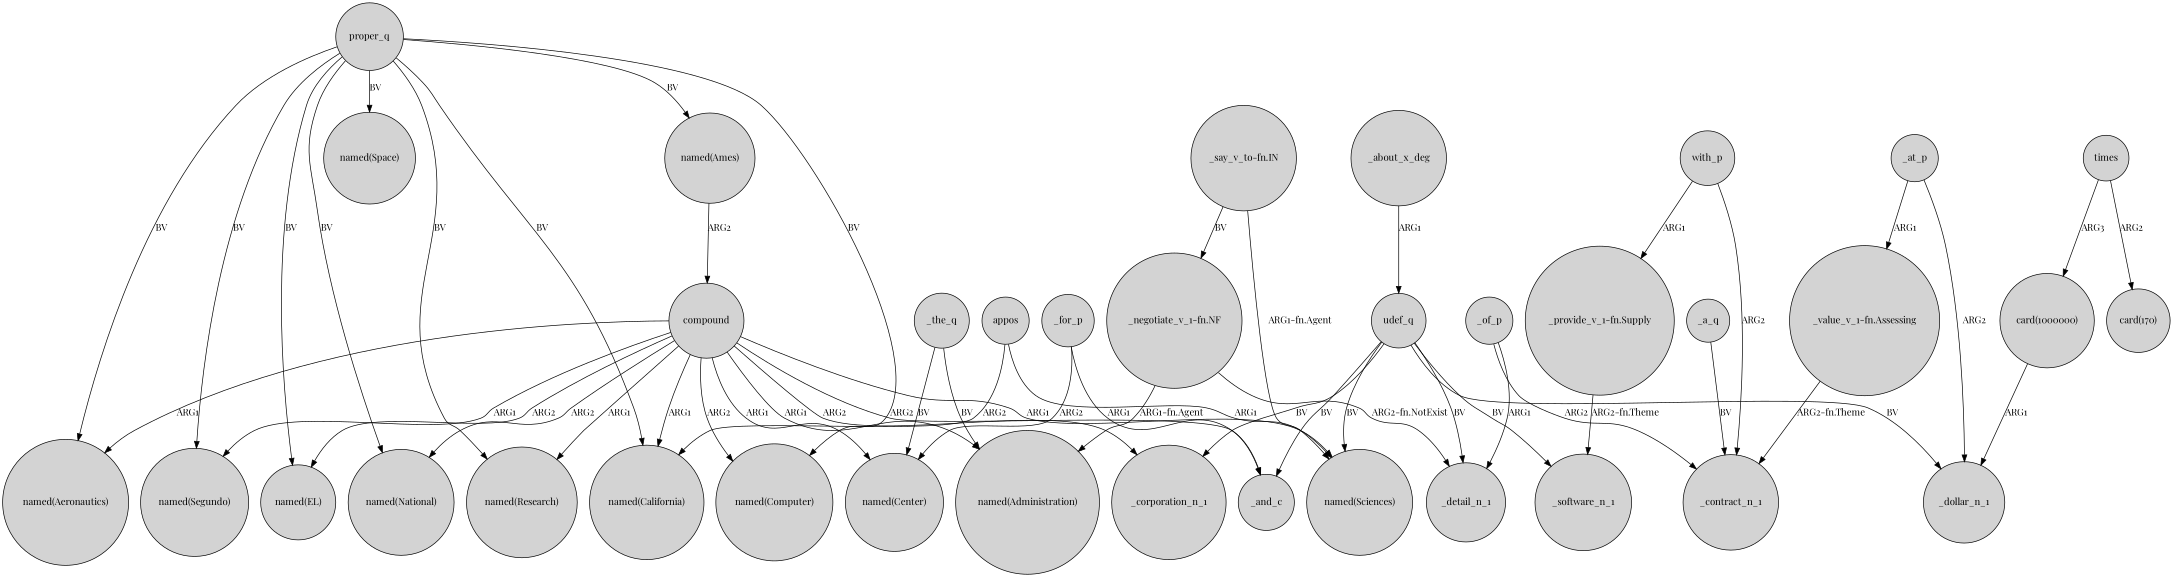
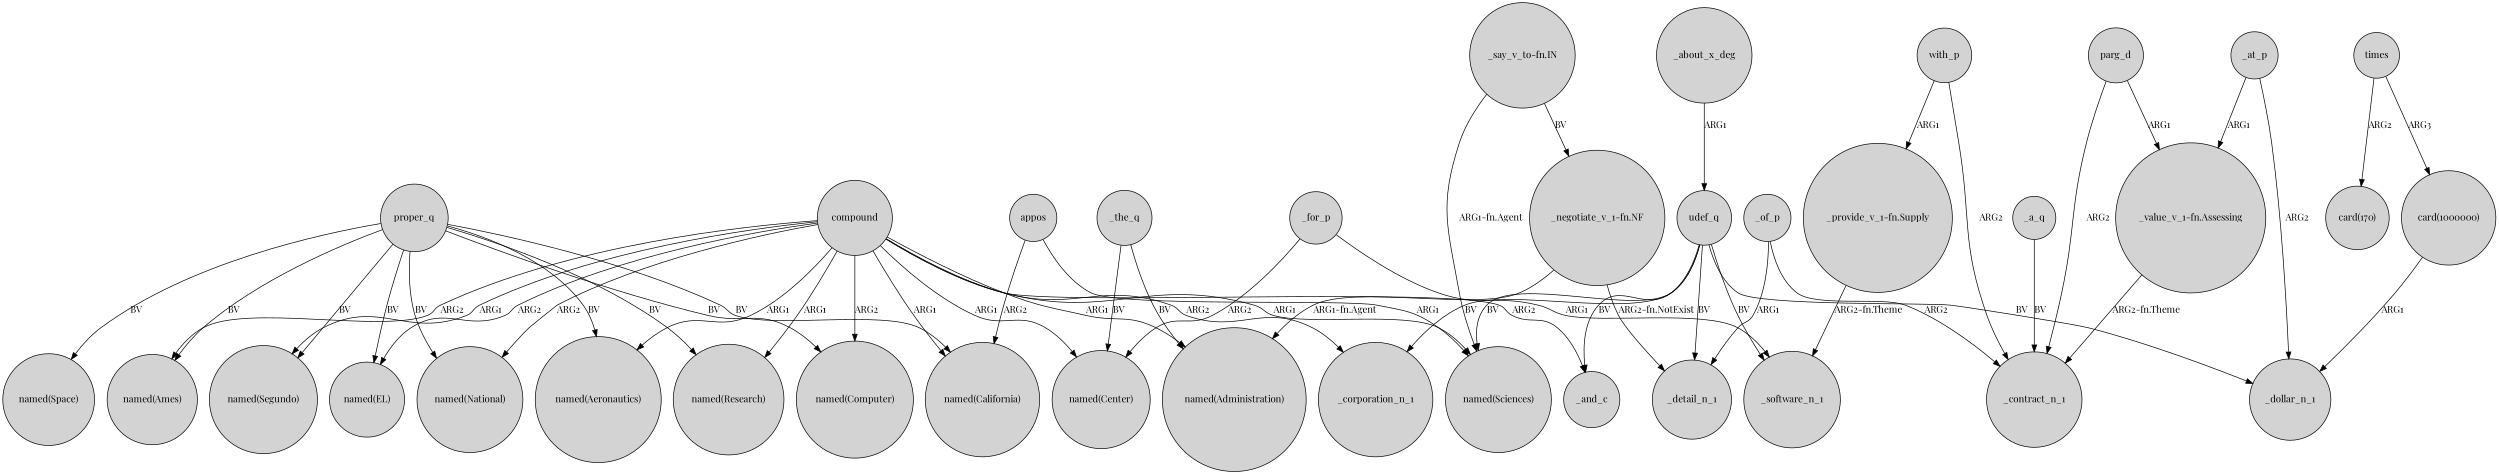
node "parg_d": added
edge "named(Ames)" -> "compound": reversed
edge "_for_p" -> "_and_c": now "_for_p" -> "_software_n_1"
